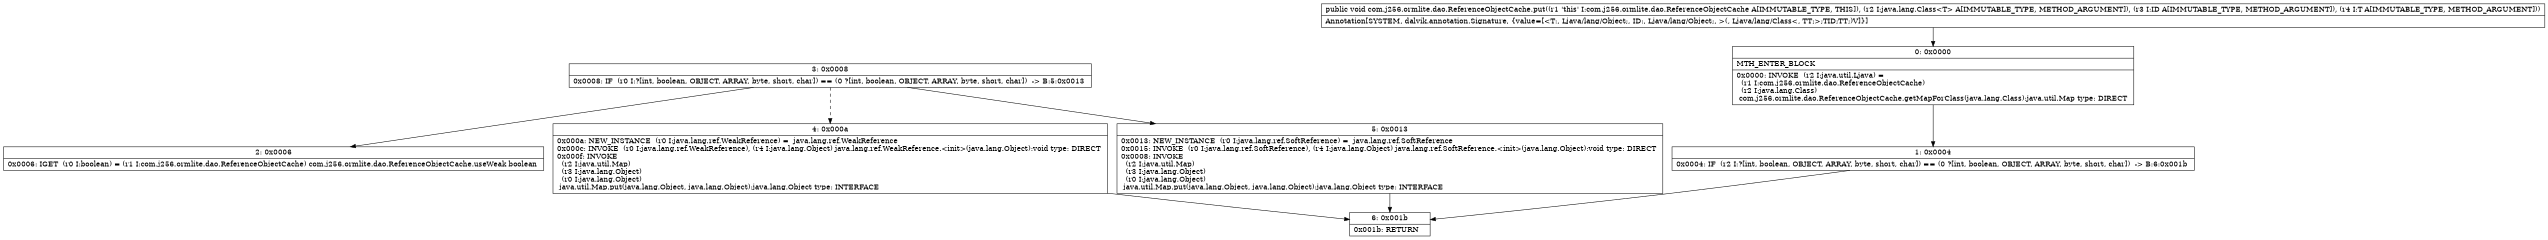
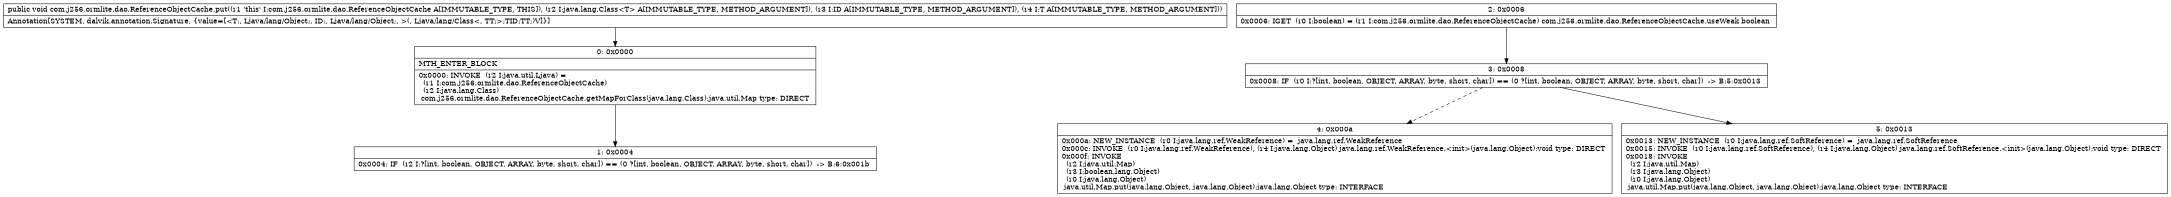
edge "3: 0x0008" -> "2: 0x0006": reversed
node "5: 0x0013": text "0x0008: INVOKE" -> "0x0018: INVOKE"
node "4: 0x000a": text "(r3 I:java.lang.Object)" -> "(r3 I:boolean.lang.Object)"
node "6: 0x001b": removed
